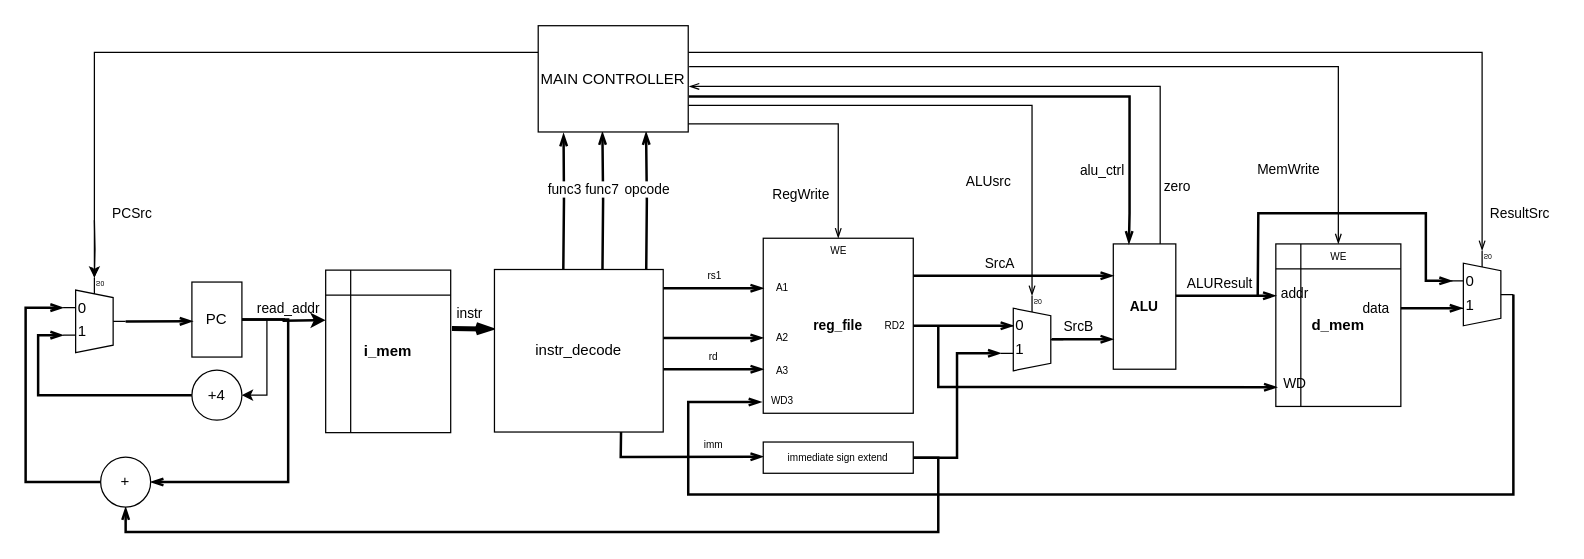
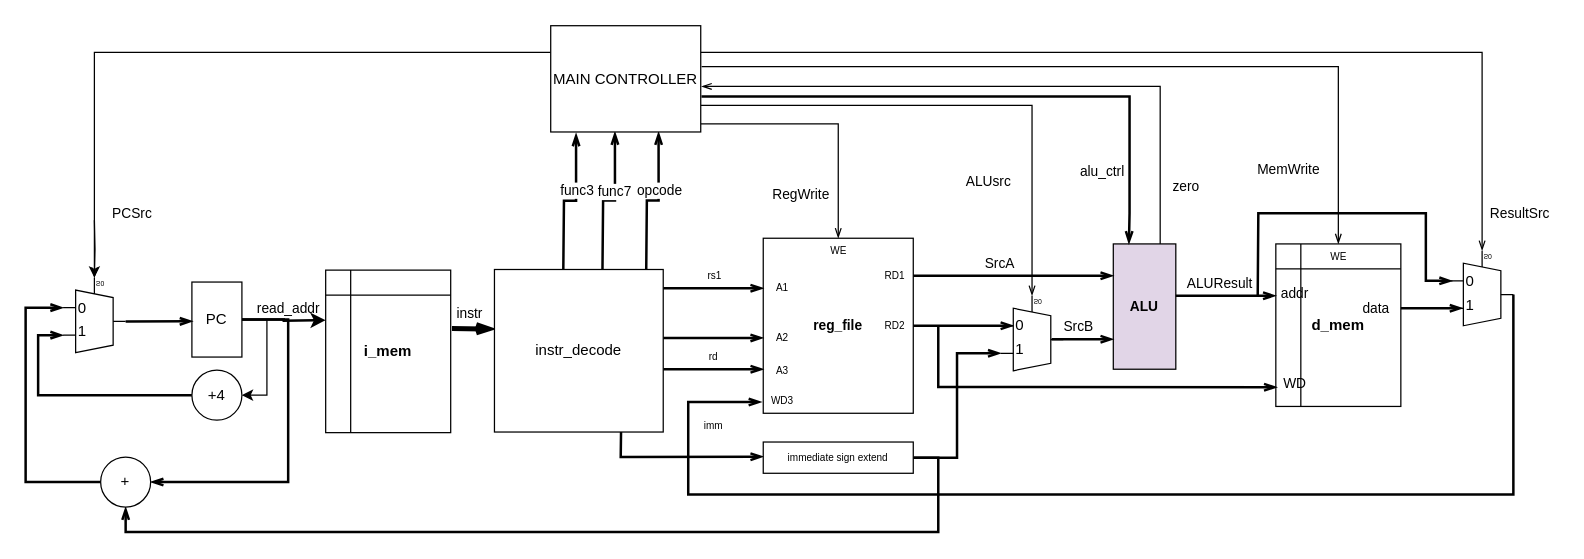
node "MAIN CONTROLLER": moved (613, 79) -> (626, 79)
node "RD1": added
node "ALU": fillcolor #ffffff -> #e1d5e7
node "imm": moved (713, 444) -> (713, 425)
